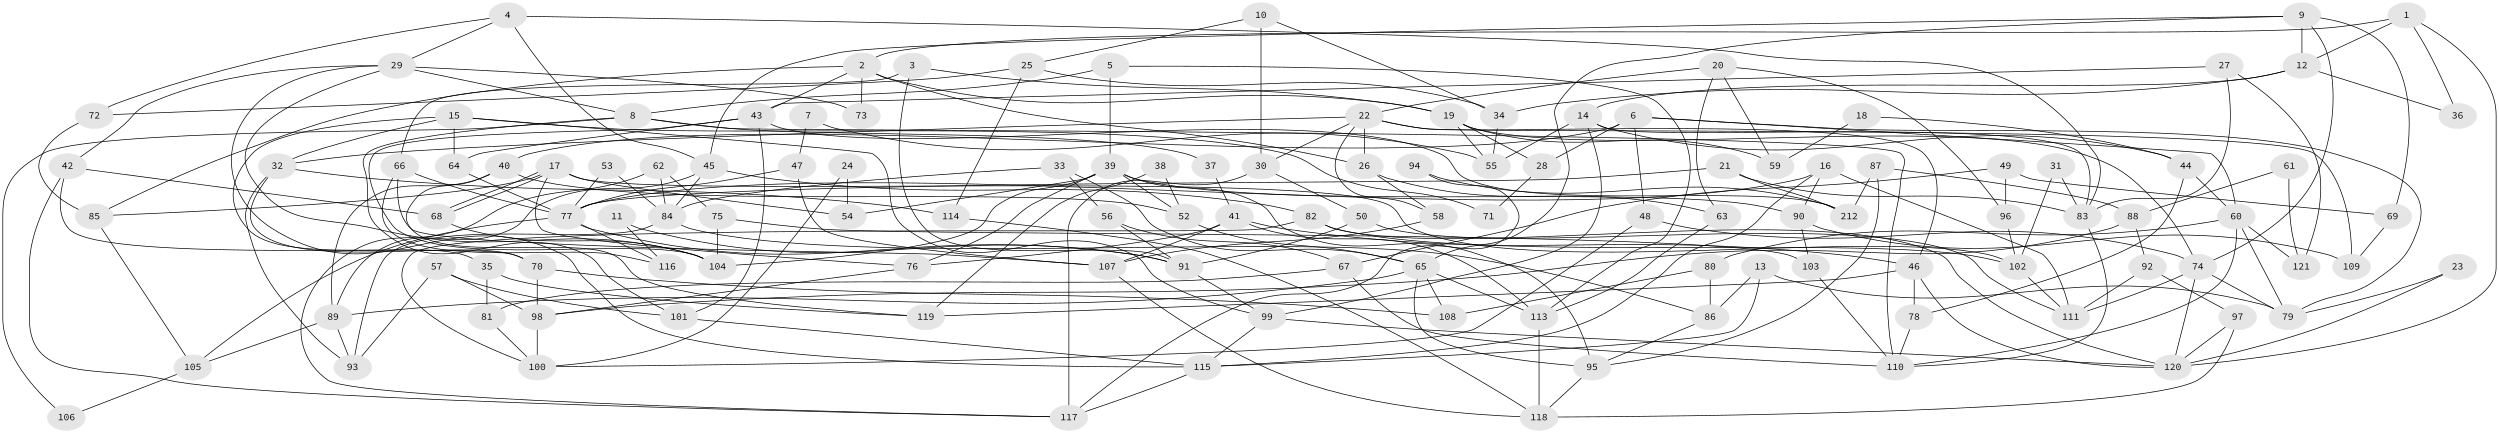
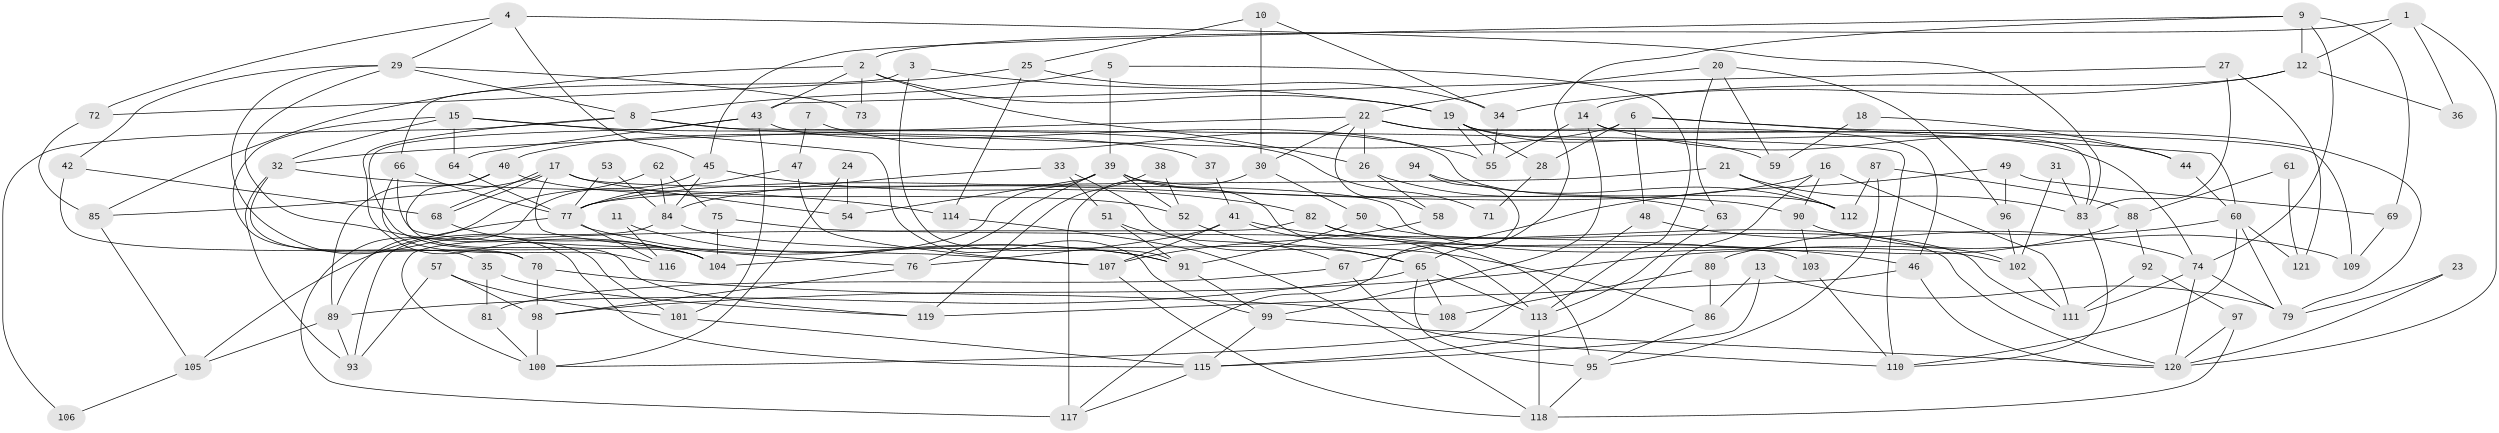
node "56": label "56" -> "51"
node "212": label "212" -> "112"
node "78": removed
edge "42" -- "117": removed
